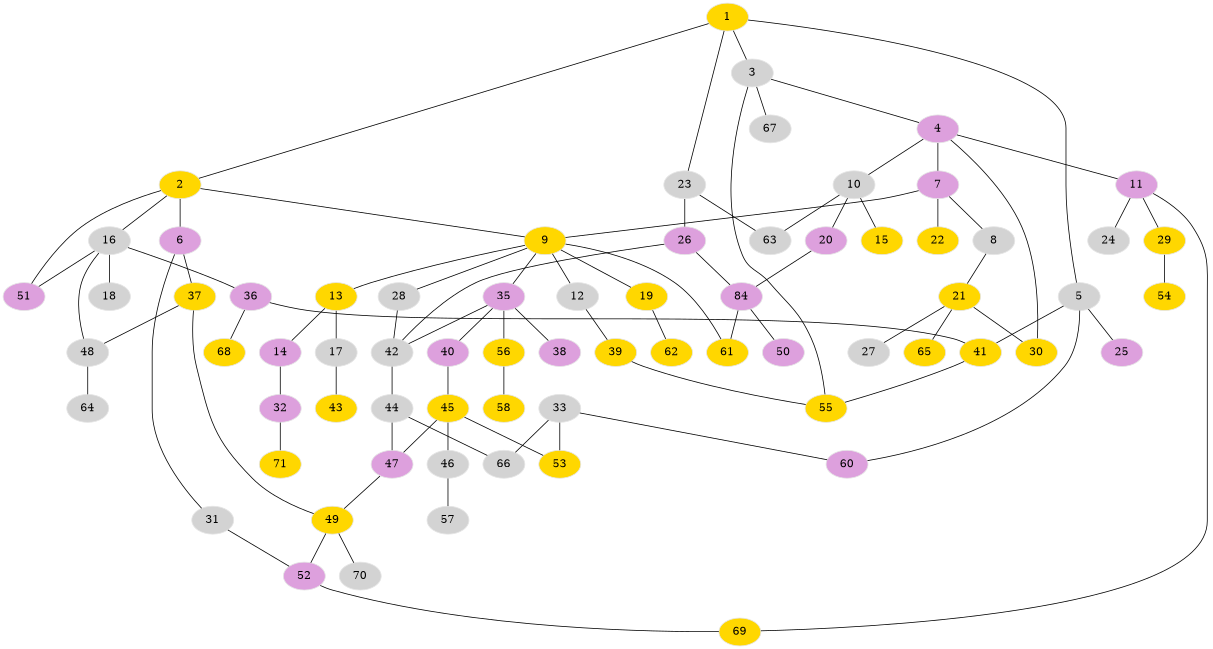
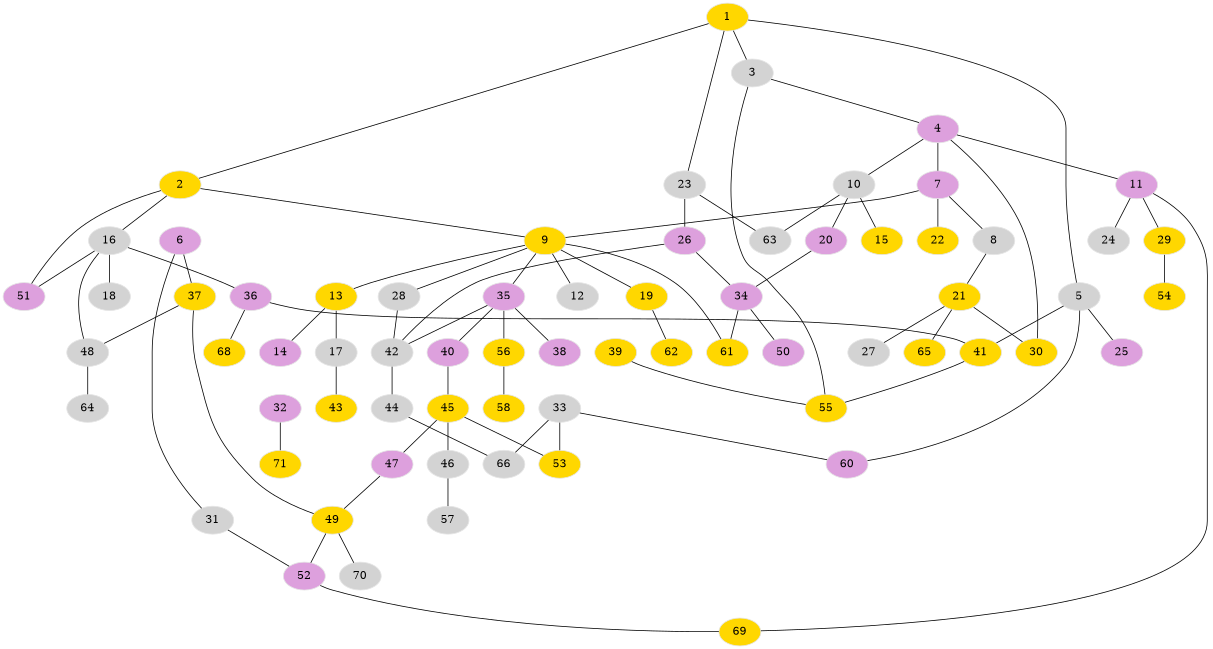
node "67": removed
edge "2" -- "6": removed
node "84": label "84" -> "34"
edge "12" -- "39": removed
edge "14" -- "32": removed
edge "44" -- "47": removed
